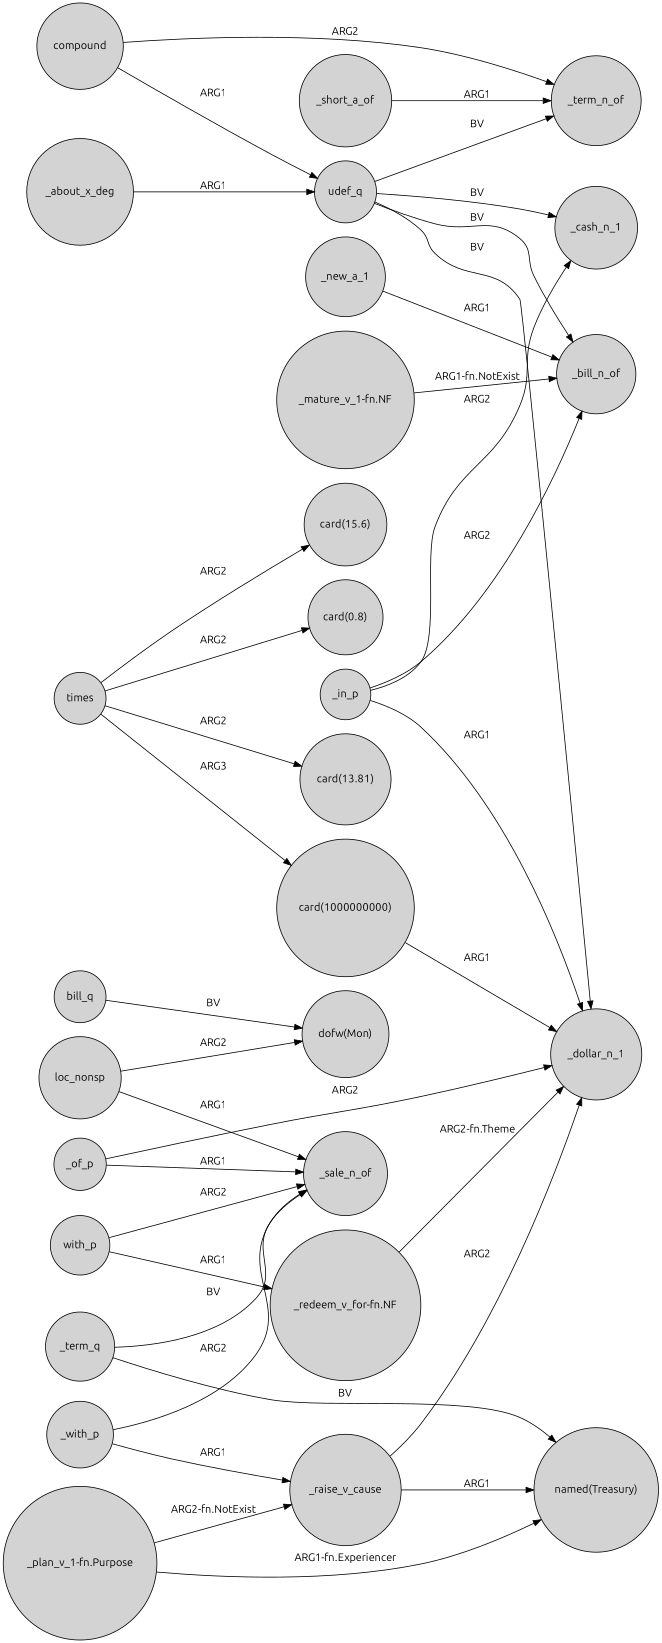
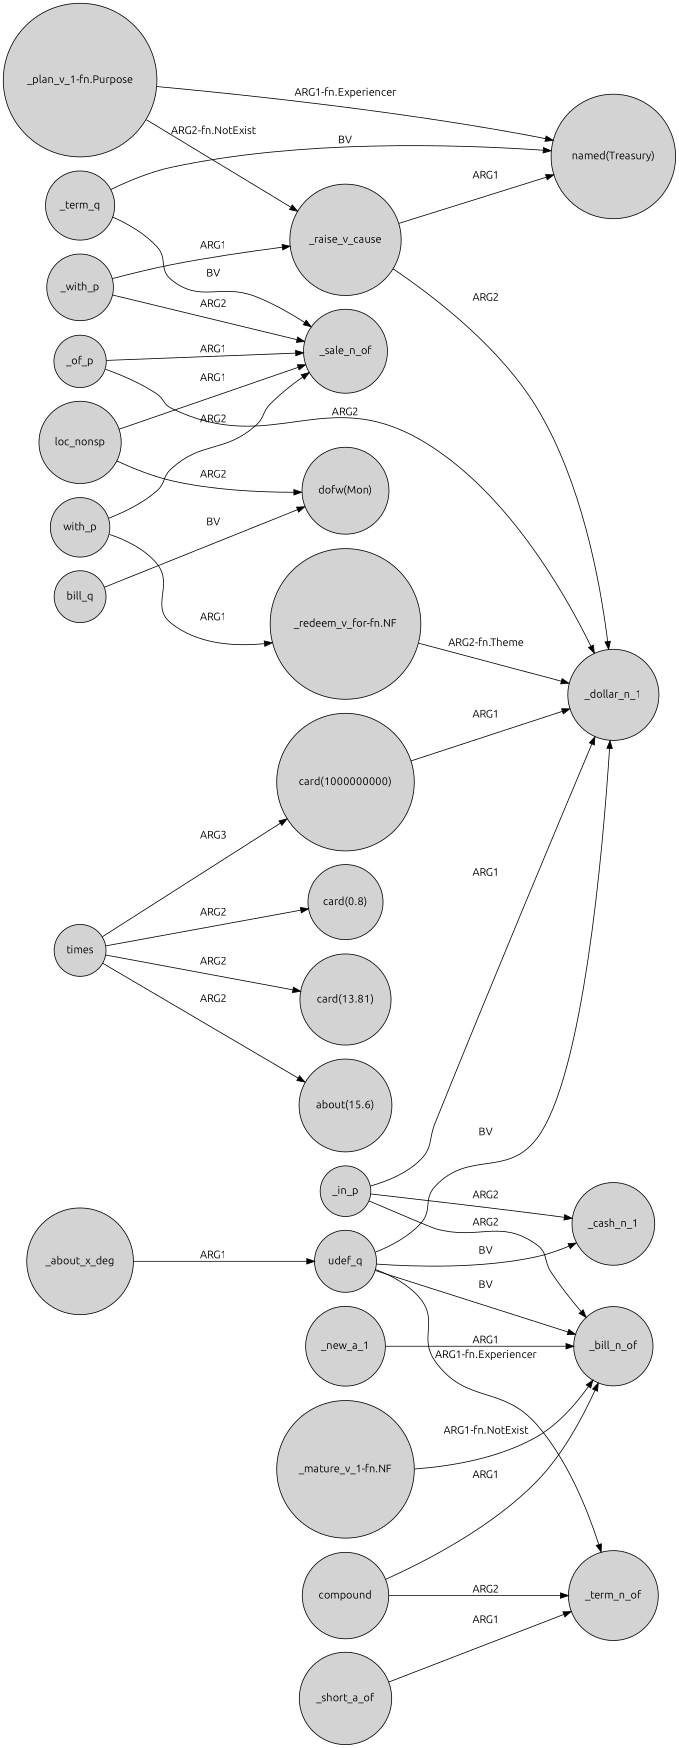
edge "compound" -> "udef_q": now "compound" -> "_bill_n_of"
edge "udef_q" -> "_term_n_of": label "BV" -> "ARG1-fn.Experiencer"
node "card(15.6)": label "card(15.6)" -> "about(15.6)"
